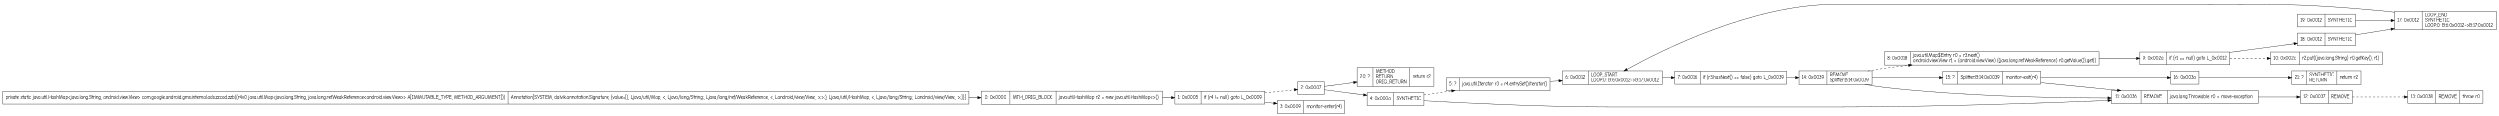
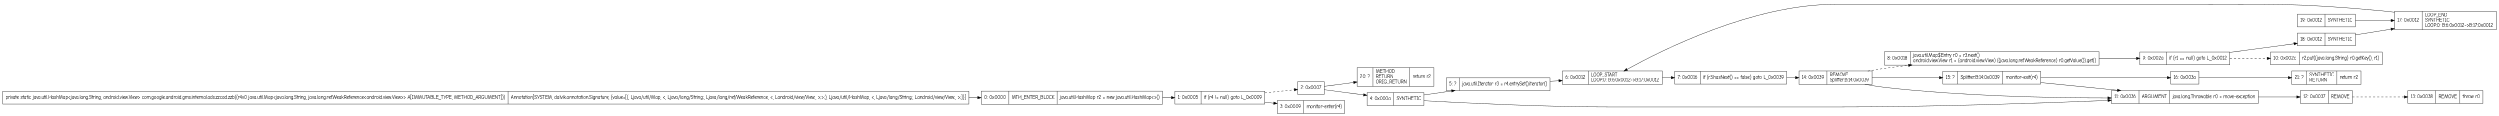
edge "4: 0x000a" -> "5: ?": style dashed -> solid
node "0: 0x0000": text "MTH_ORIG_BLOCK" -> "MTH_ENTER_BLOCK"
node "11: 0x0036": text "REMOVE" -> "ARGUMENT"
